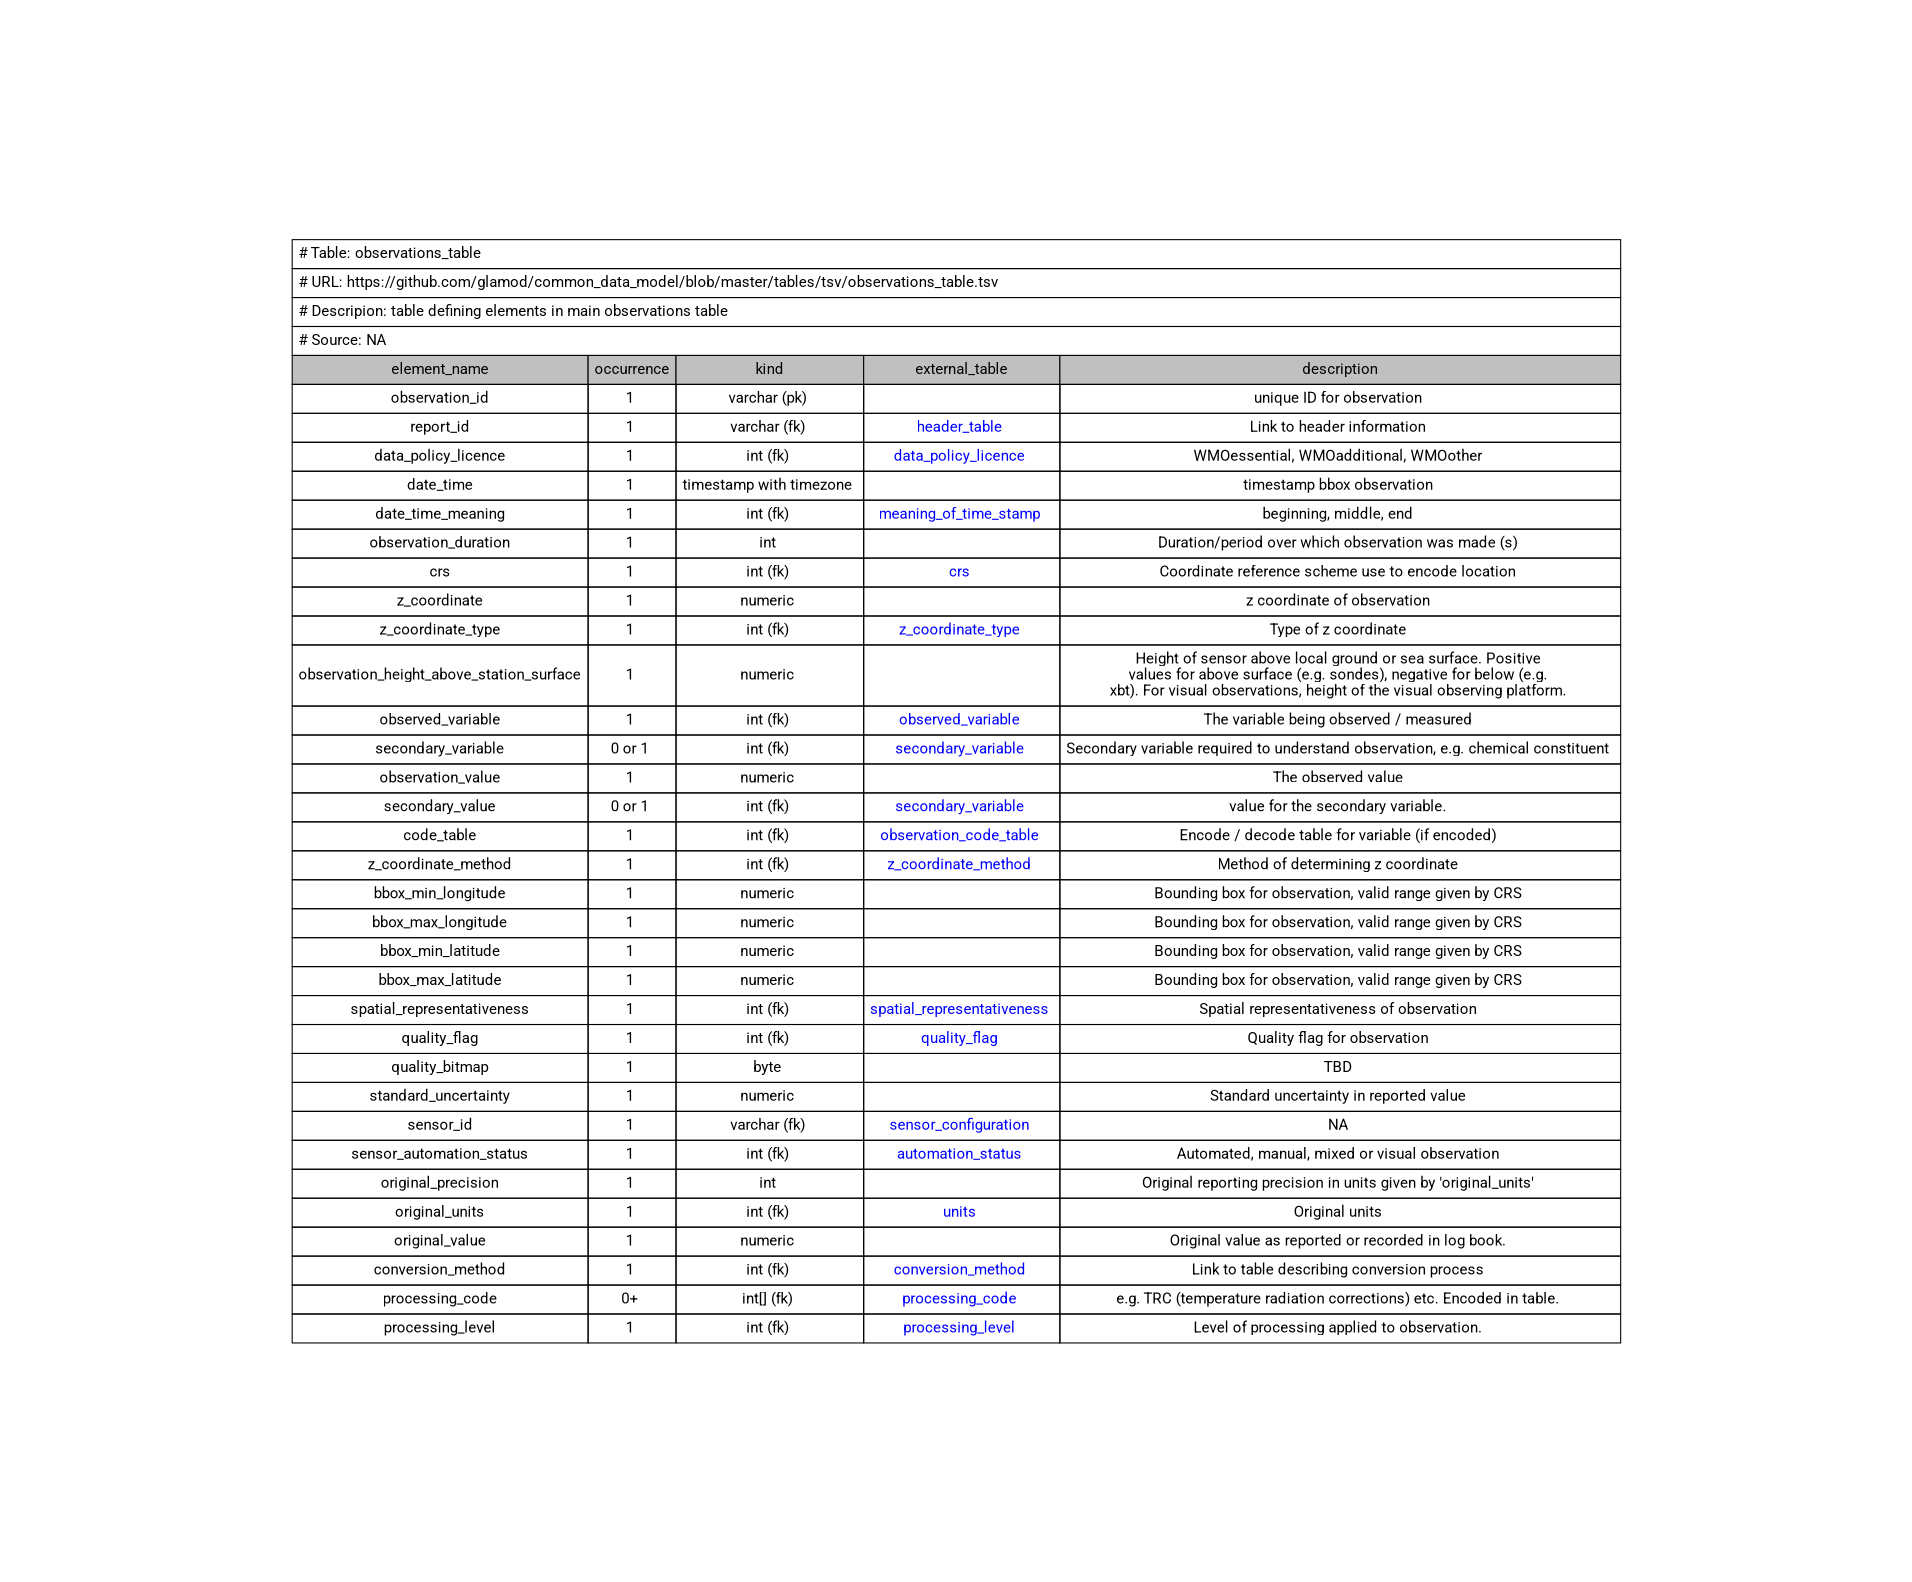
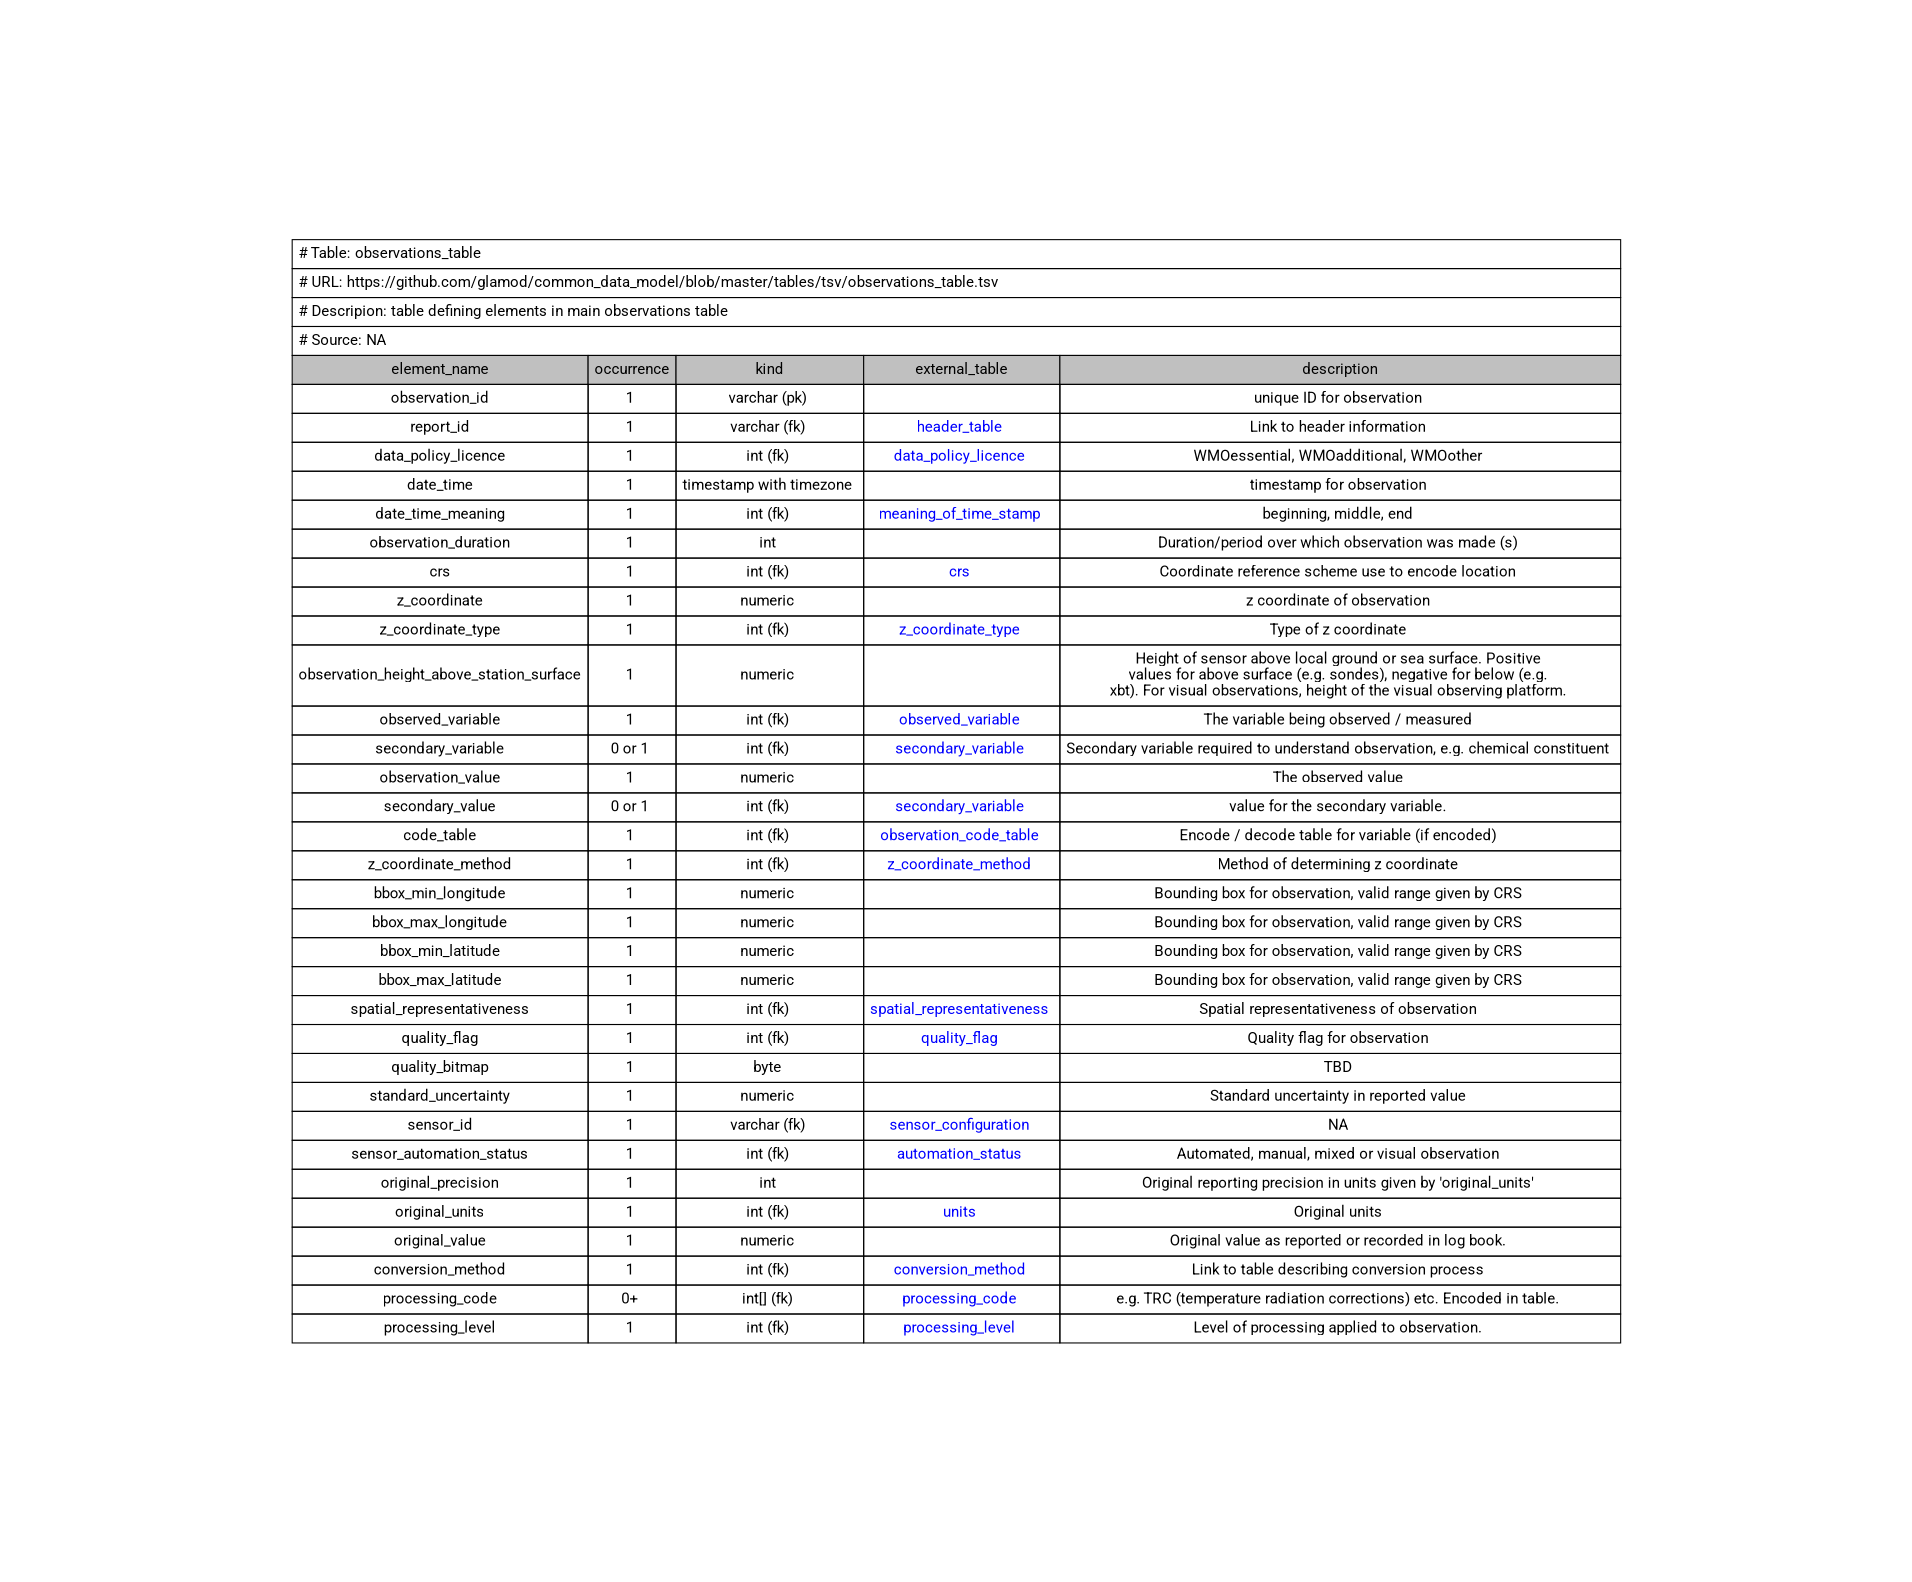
node "# Table: observations_table": text "timestamp bbox observation" -> "timestamp for observation"
